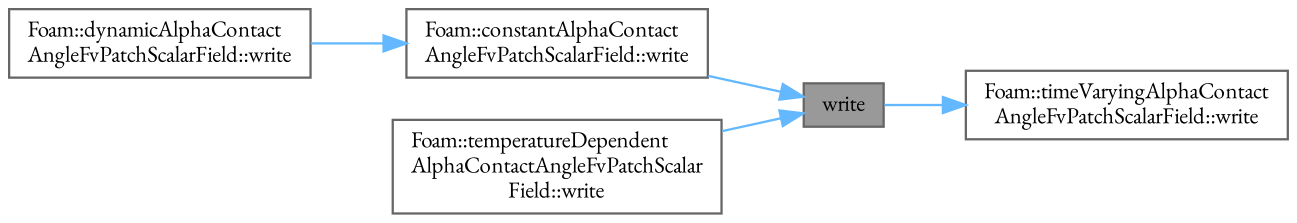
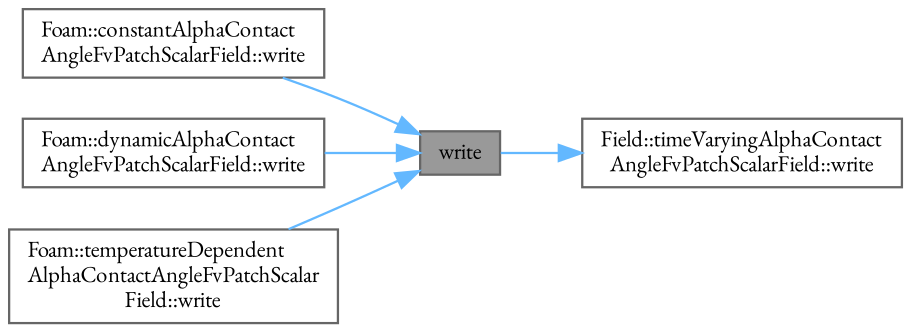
edge "Foam::dynamicAlphaContact AngleFvPatchScalarField::write" -> "Foam::constantAlphaContact AngleFvPatchScalarField::write": now "Foam::dynamicAlphaContact AngleFvPatchScalarField::write" -> "write"
node "Foam::timeVaryingAlphaContact AngleFvPatchScalarField::write": label "Foam::timeVaryingAlphaContact AngleFvPatchScalarField::write" -> "Field::timeVaryingAlphaContact AngleFvPatchScalarField::write"
